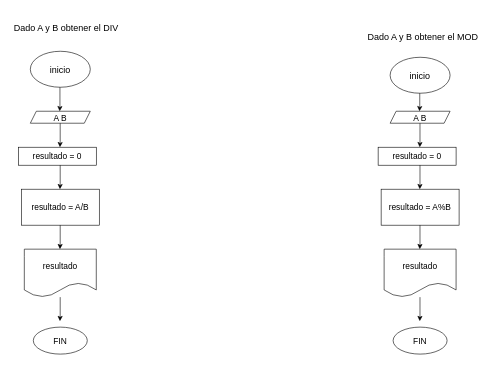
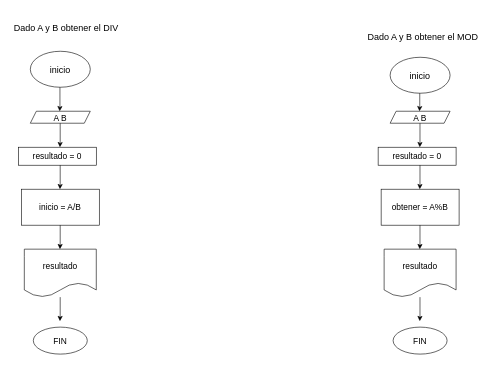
node "resultado = A/B": label "resultado = A/B" -> "inicio = A/B"
node "resultado = A%B": label "resultado = A%B" -> "obtener = A%B"
